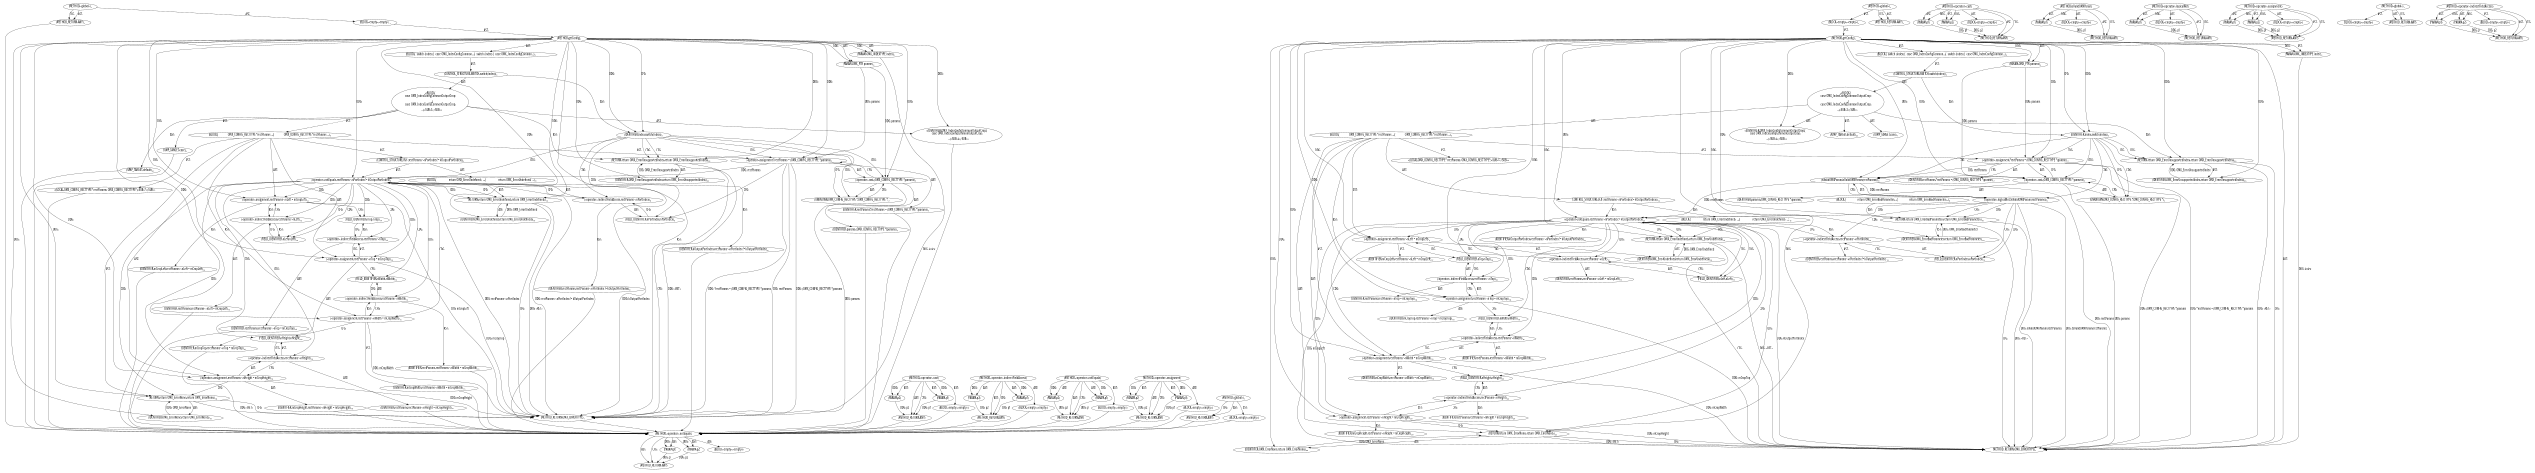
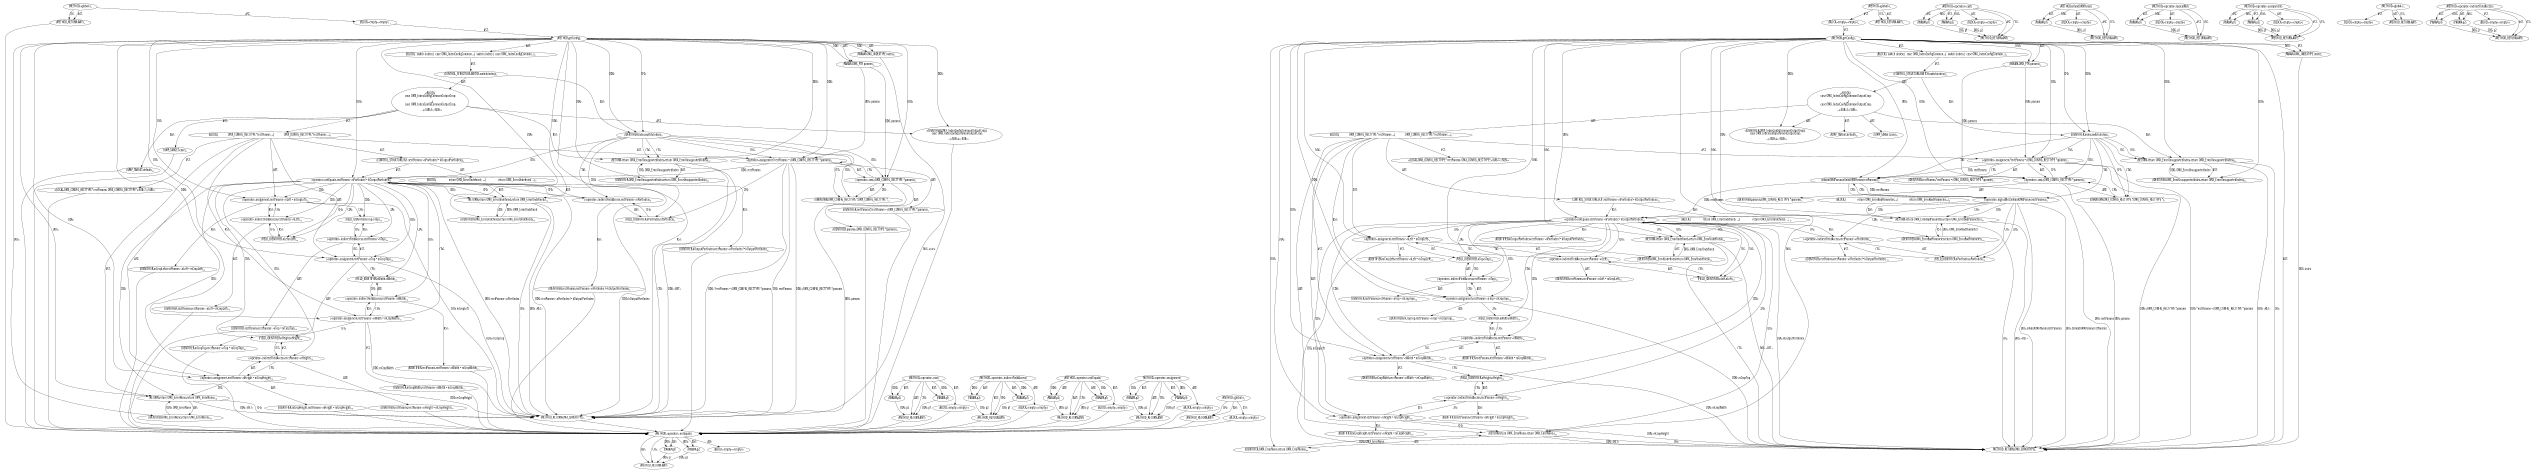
edge "(<operator>.logicalNot,!isValidOMXParam(rectParams))" -> "(isValidOMXParam,isValidOMXParam(rectParams))": label "AST: " -> "CFG: "
